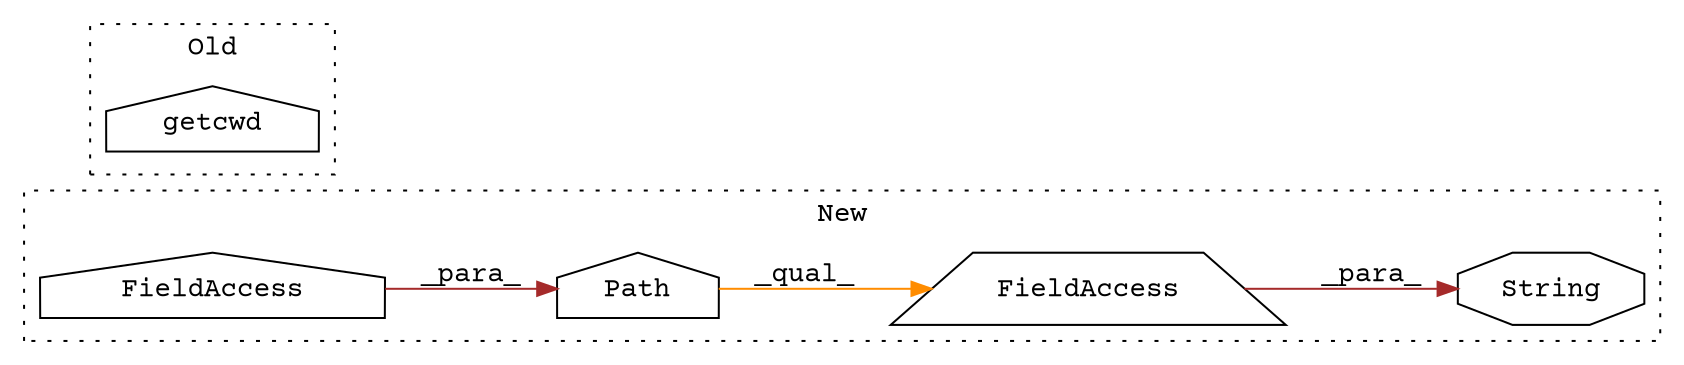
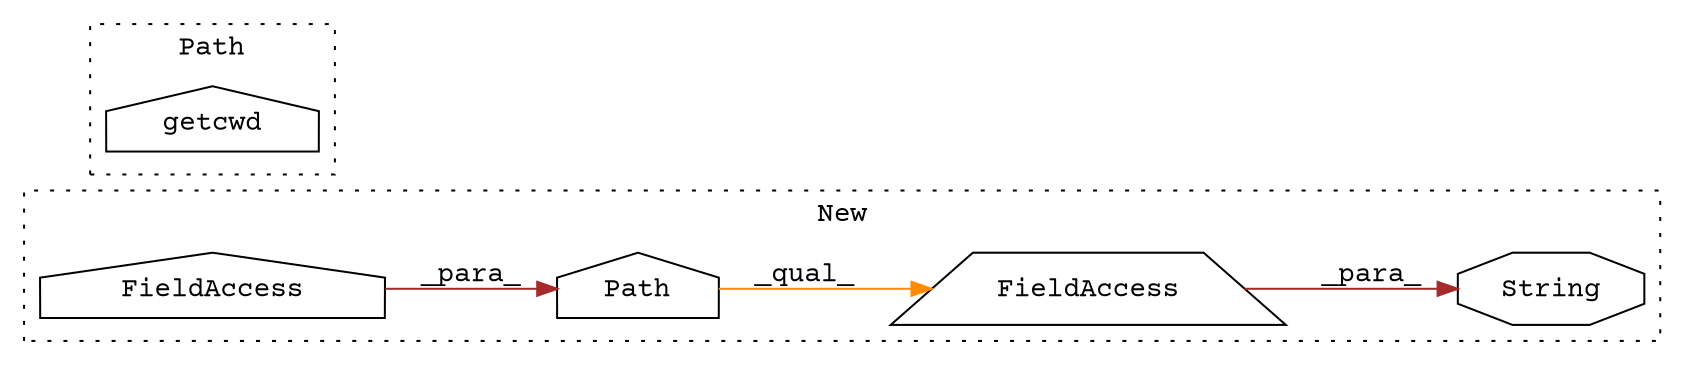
cluster "Old": label "Old" -> "Path"
